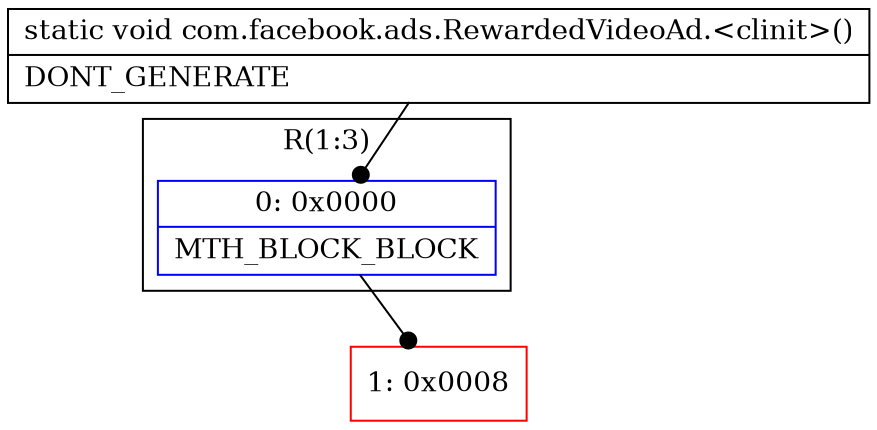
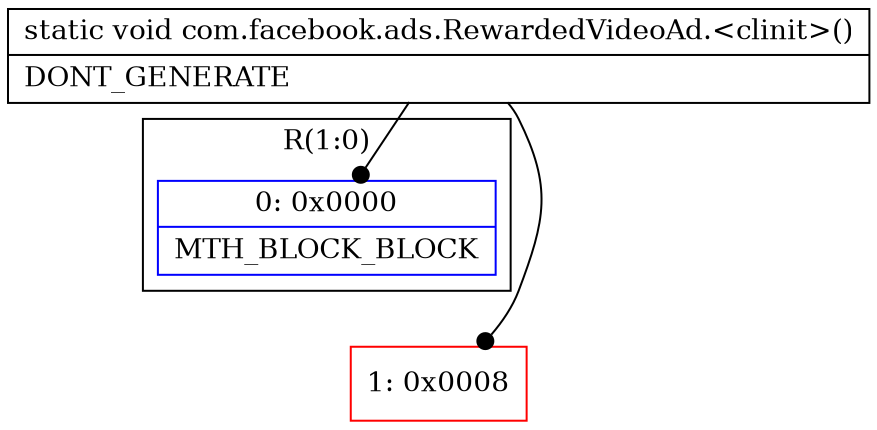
cluster "R(1:3)": label "R(1:3)" -> "R(1:0)"
edge "0: 0x0000" -> "1: 0x0008": now "static void com.facebook.ads.RewardedVideoAd.<clinit>()" -> "1: 0x0008"
